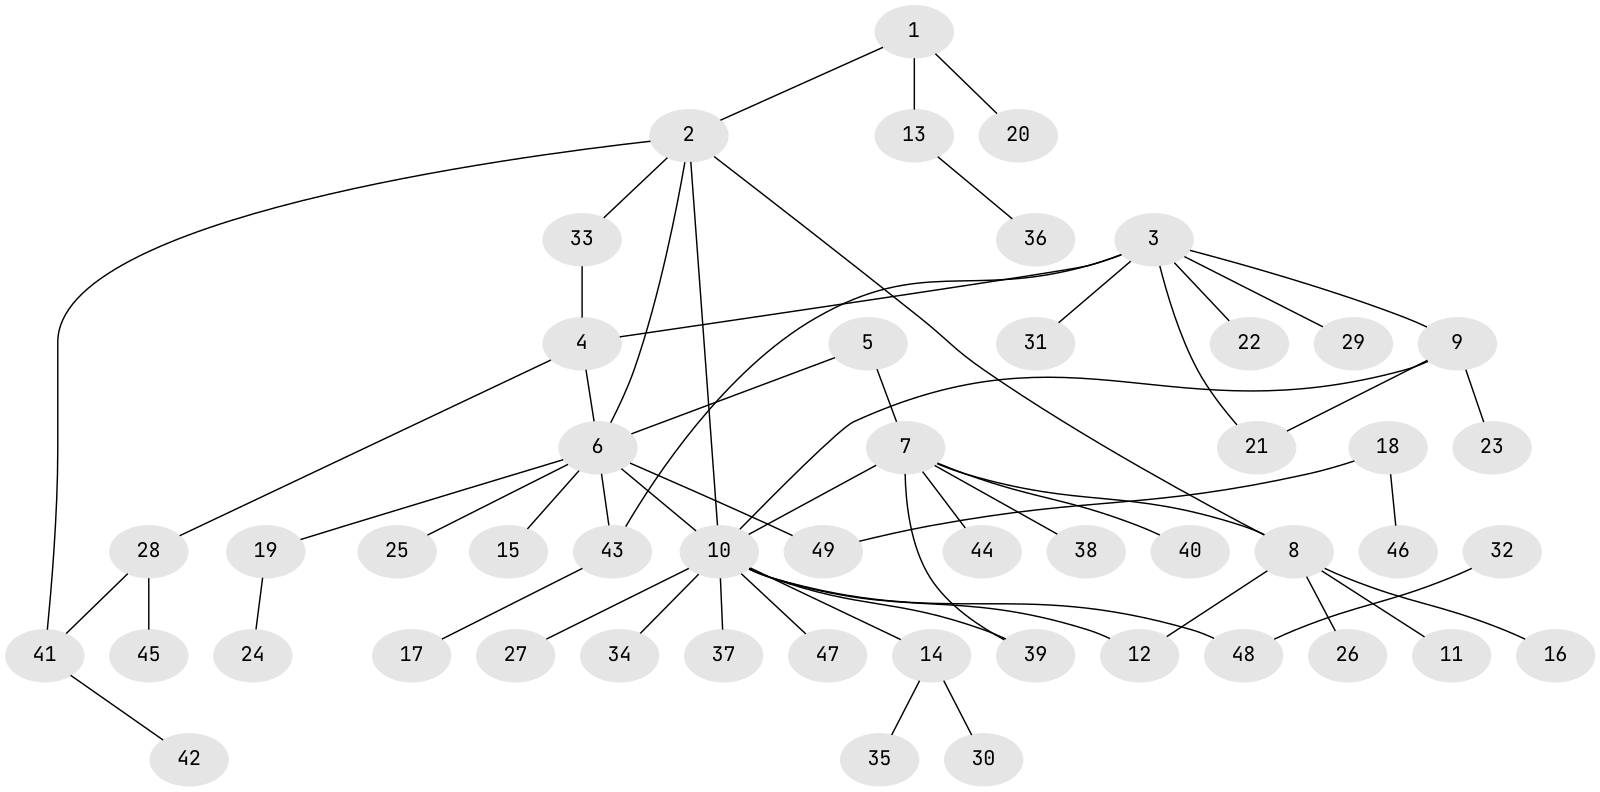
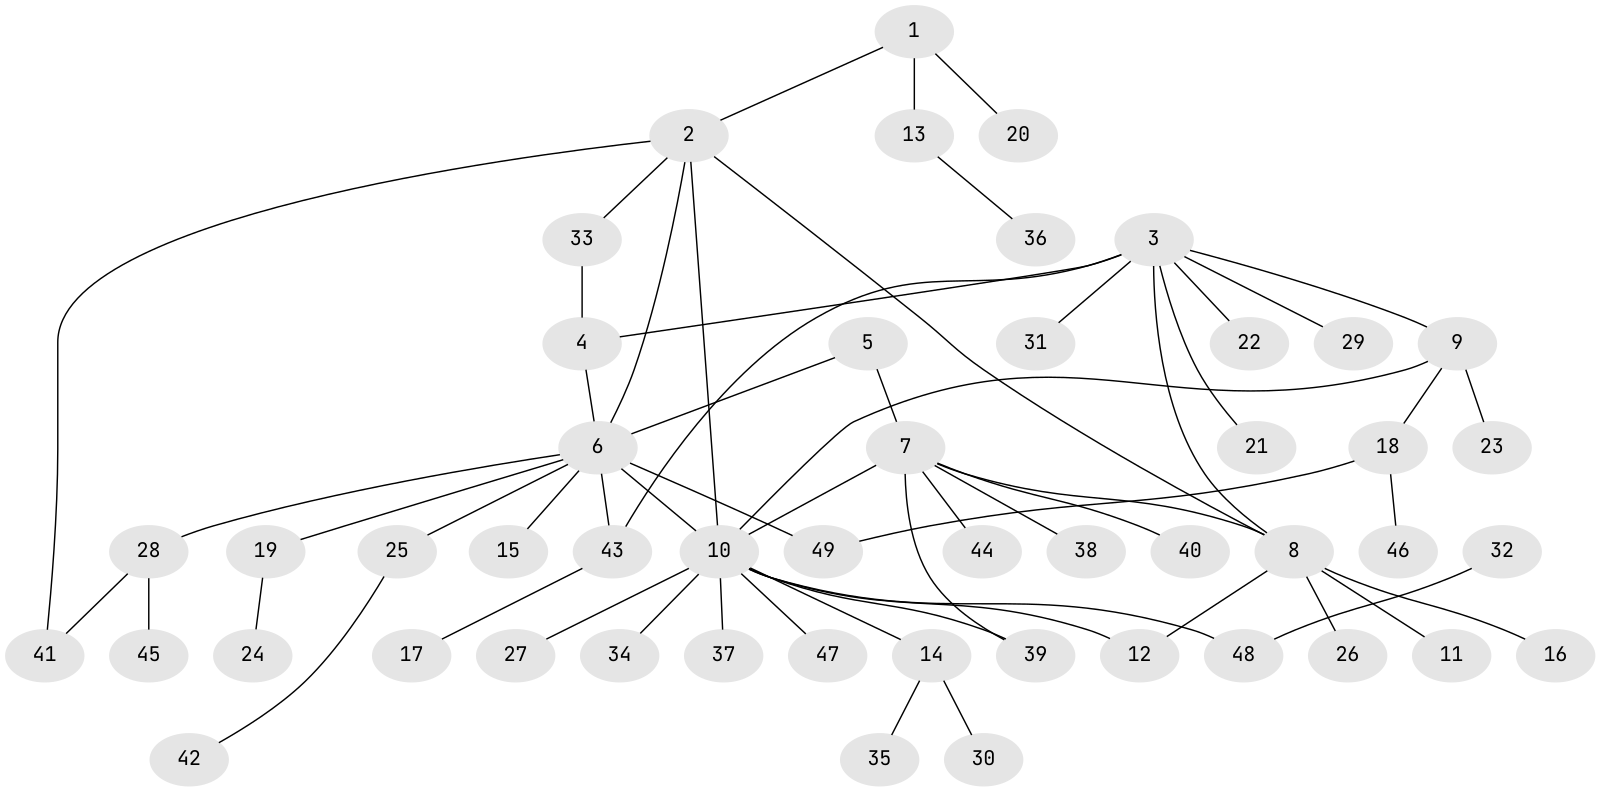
edge "9" -- "21": now "9" -- "18"
edge "3" -- "8": added
edge "4" -- "28": now "6" -- "28"
edge "41" -- "42": now "25" -- "42"
